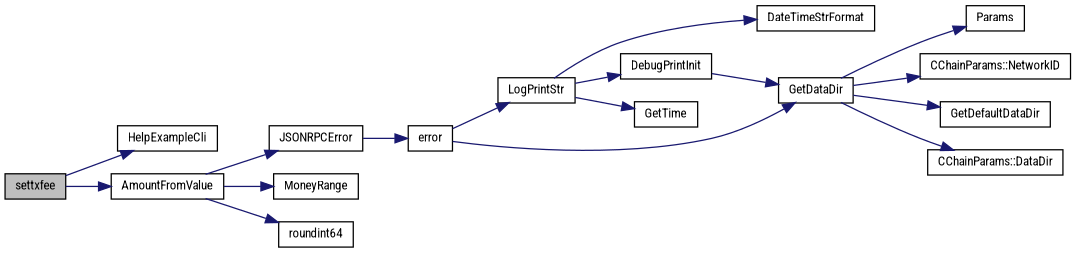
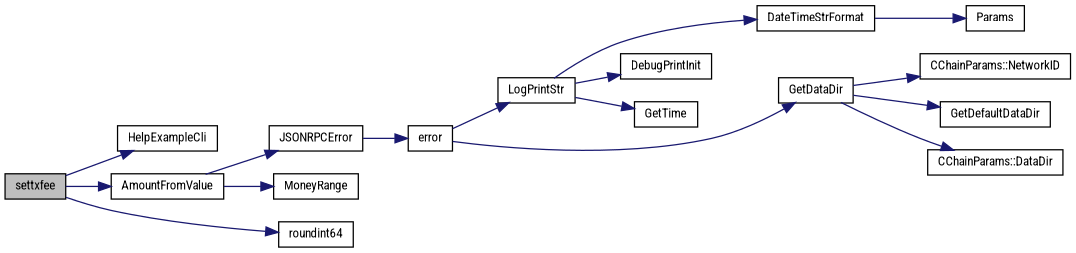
edge "GetDataDir" -> "Params": now "DateTimeStrFormat" -> "Params"
edge "DebugPrintInit" -> "GetDataDir": removed
edge "AmountFromValue" -> "roundint64": now "settxfee" -> "roundint64"
